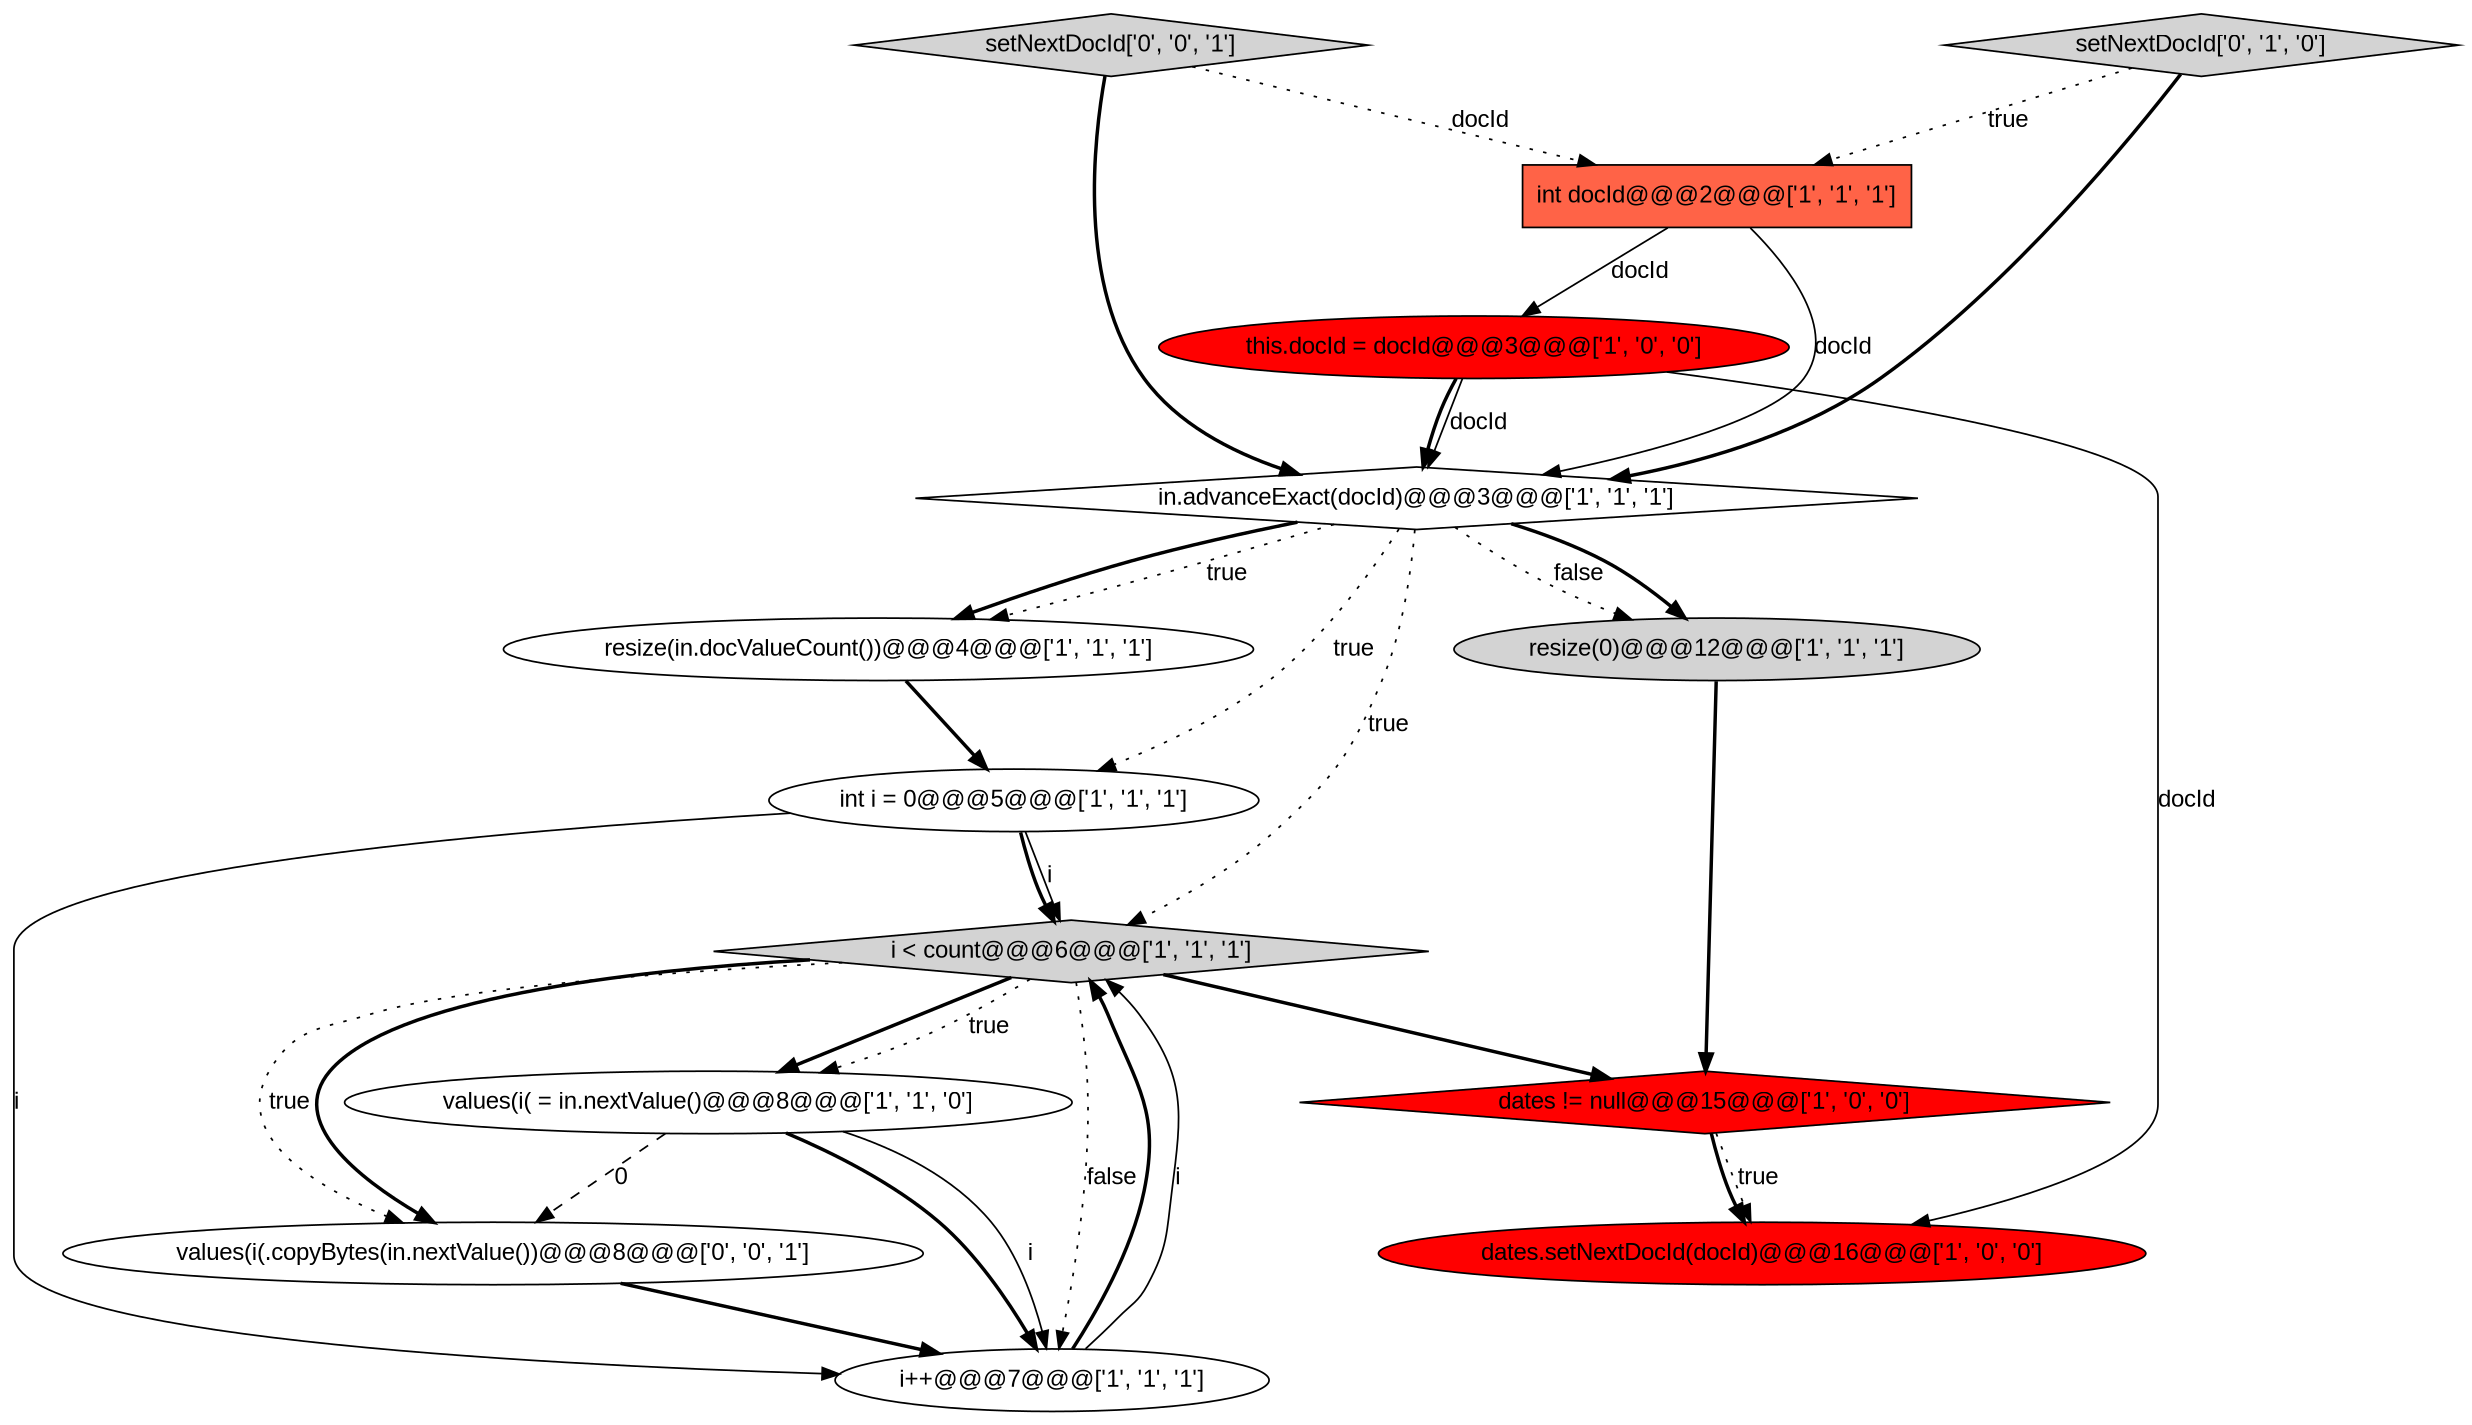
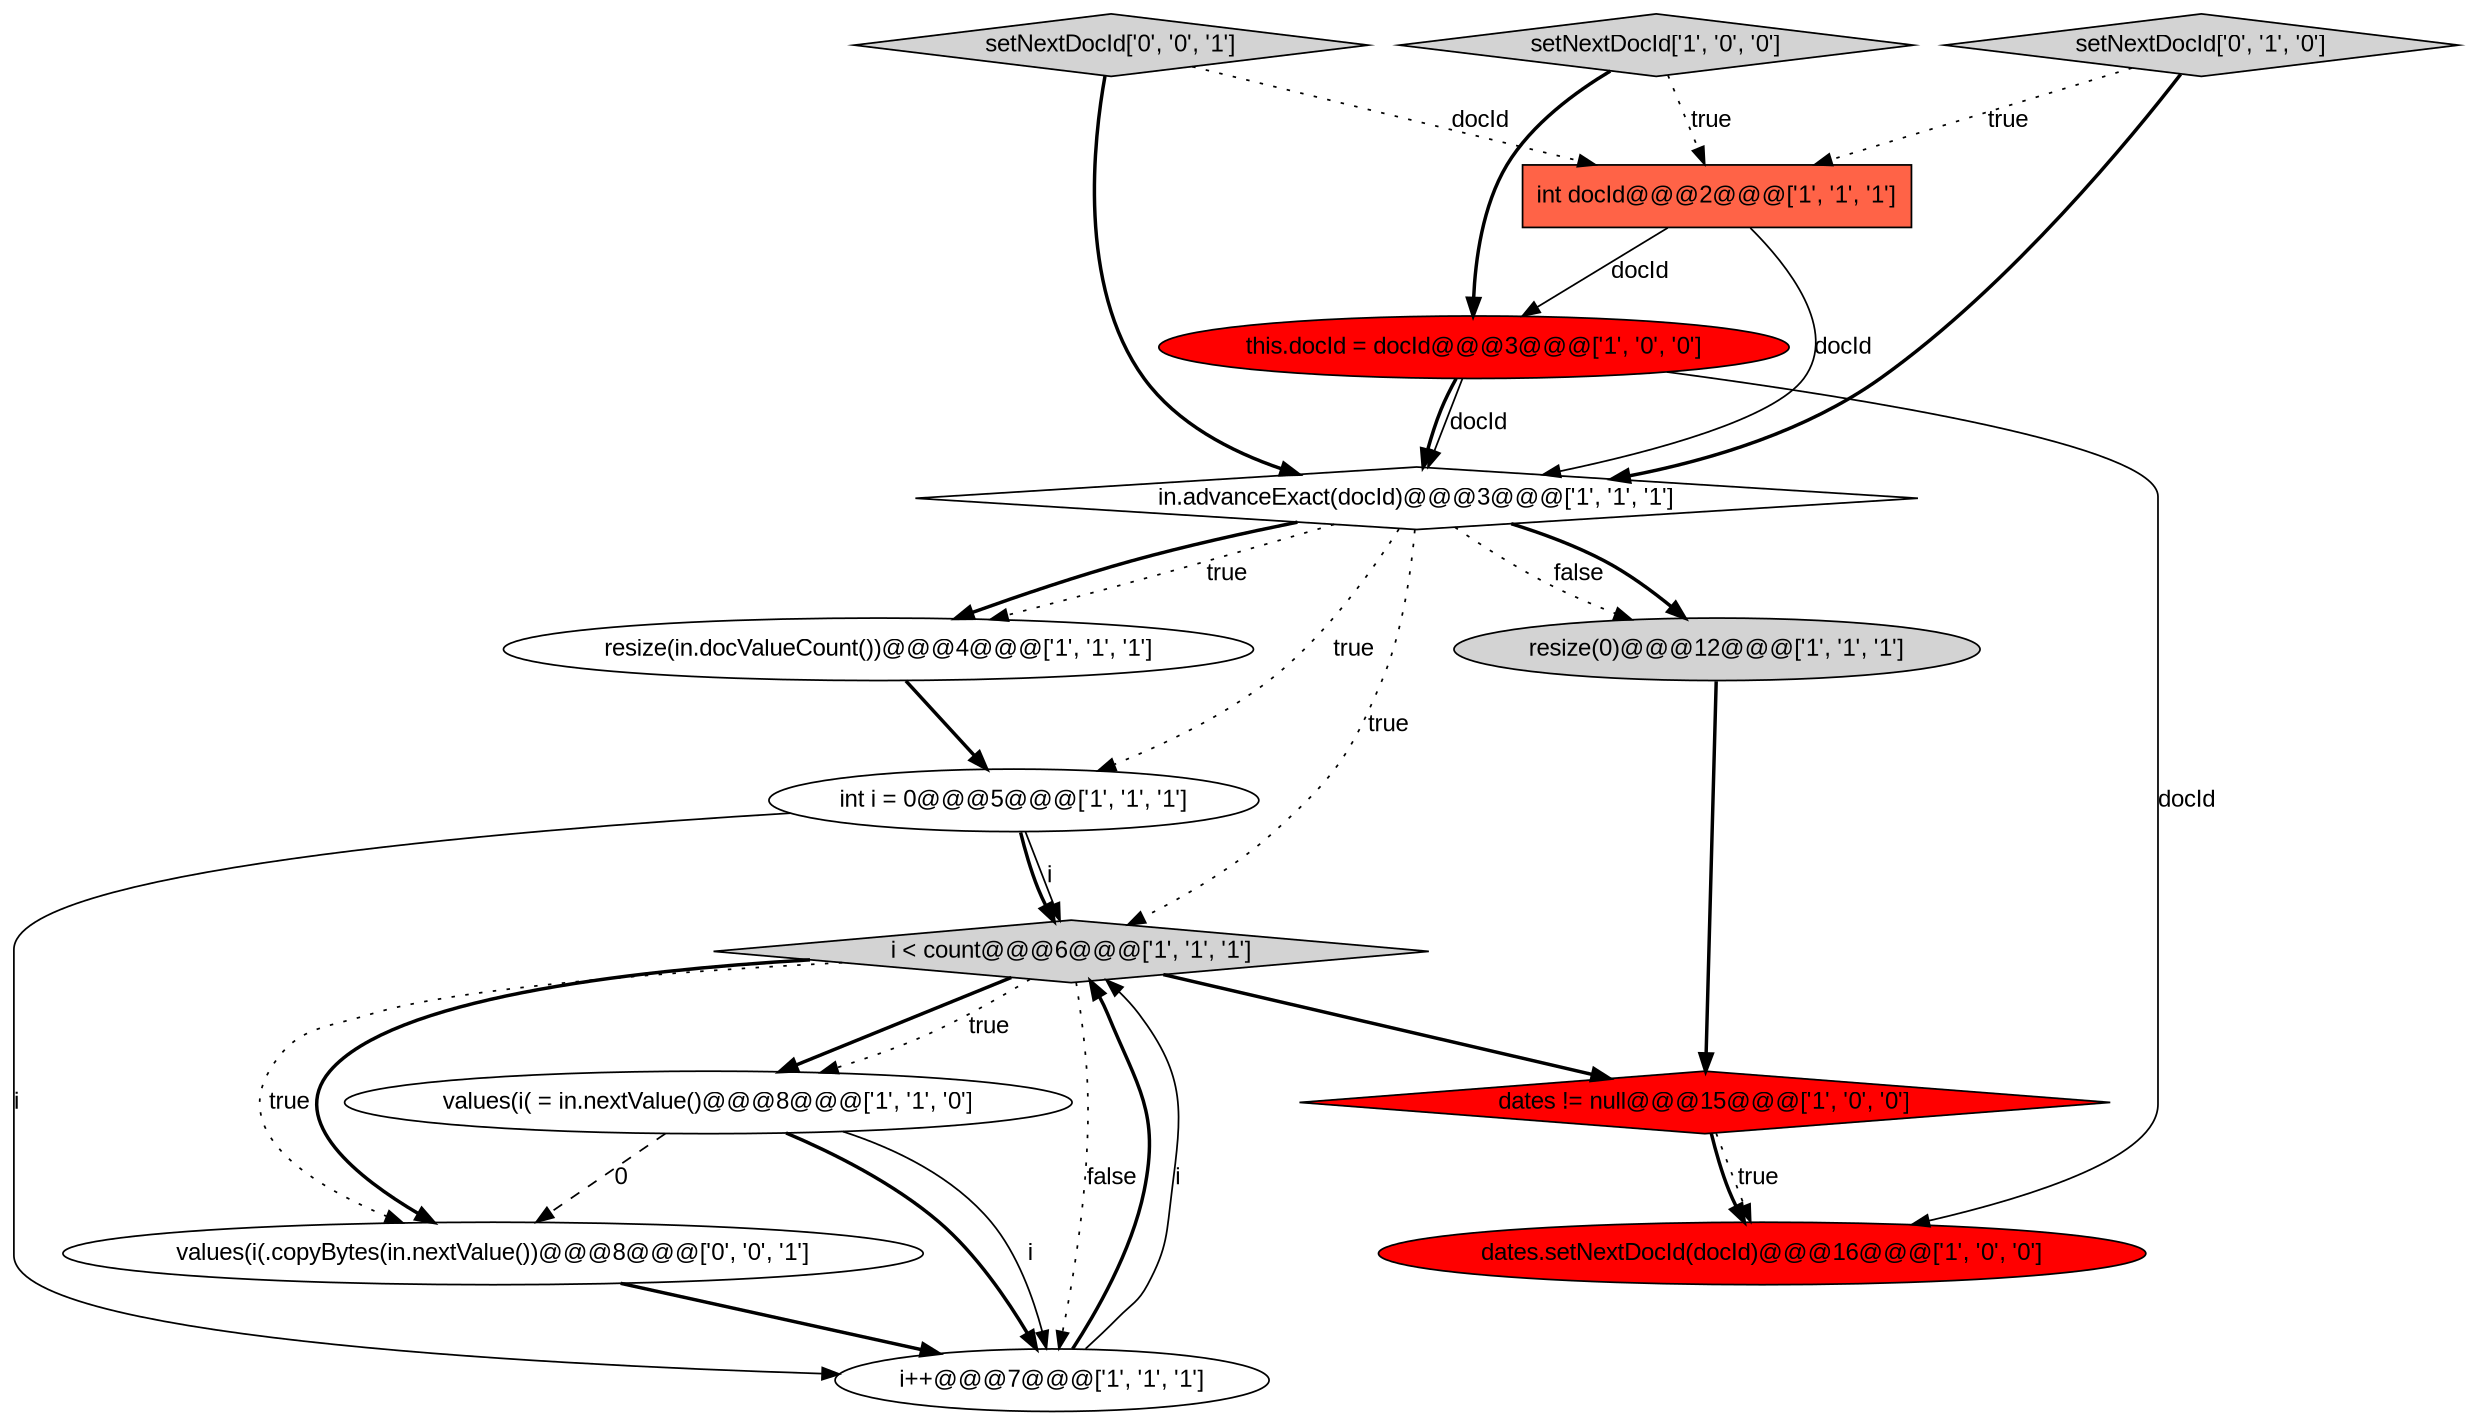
node "setNextDocId['1', '0', '0']": added
